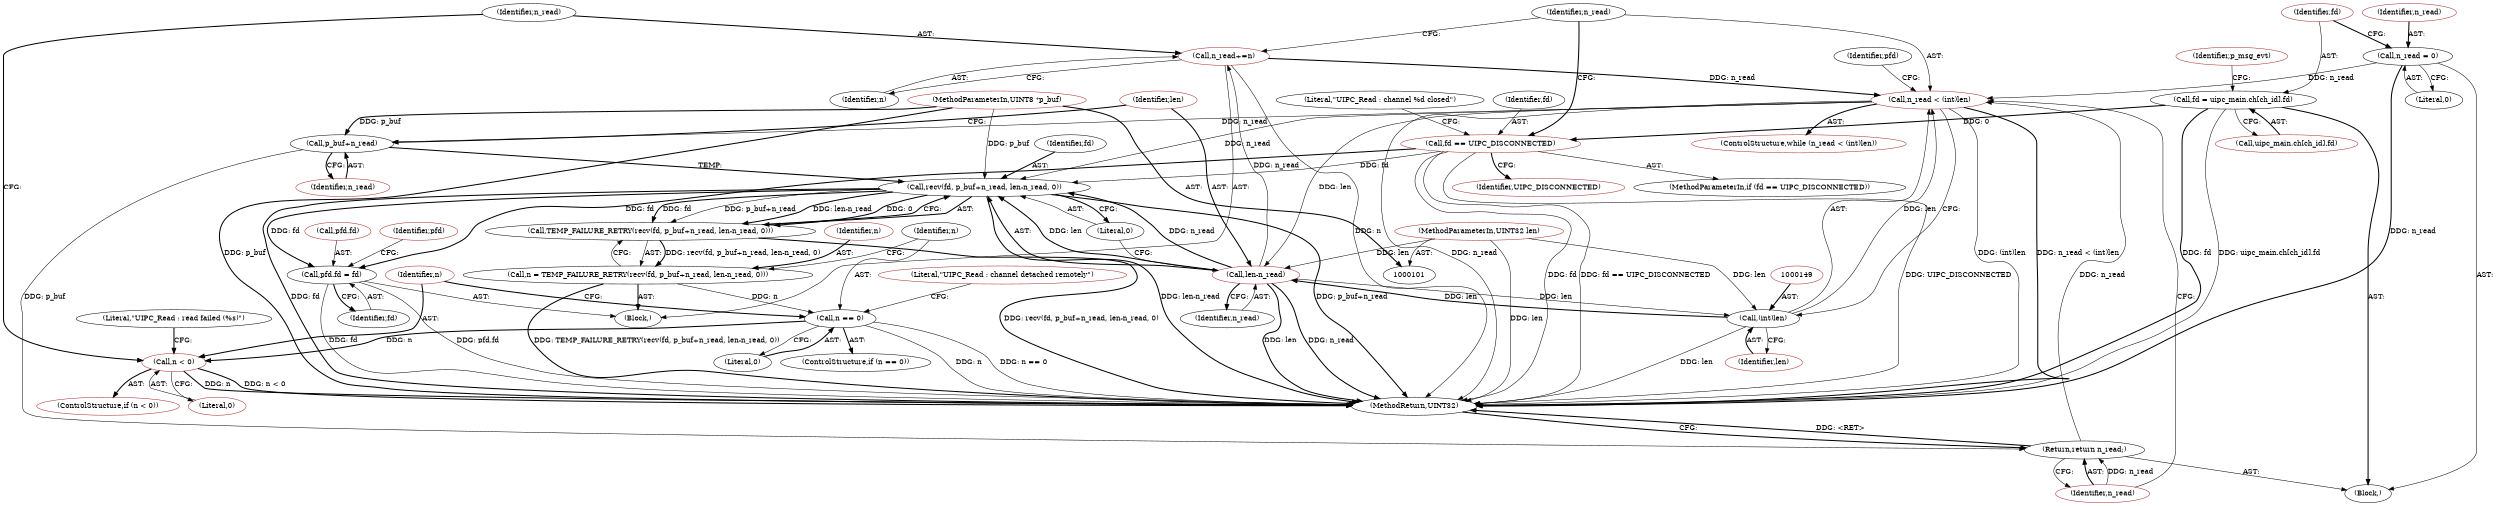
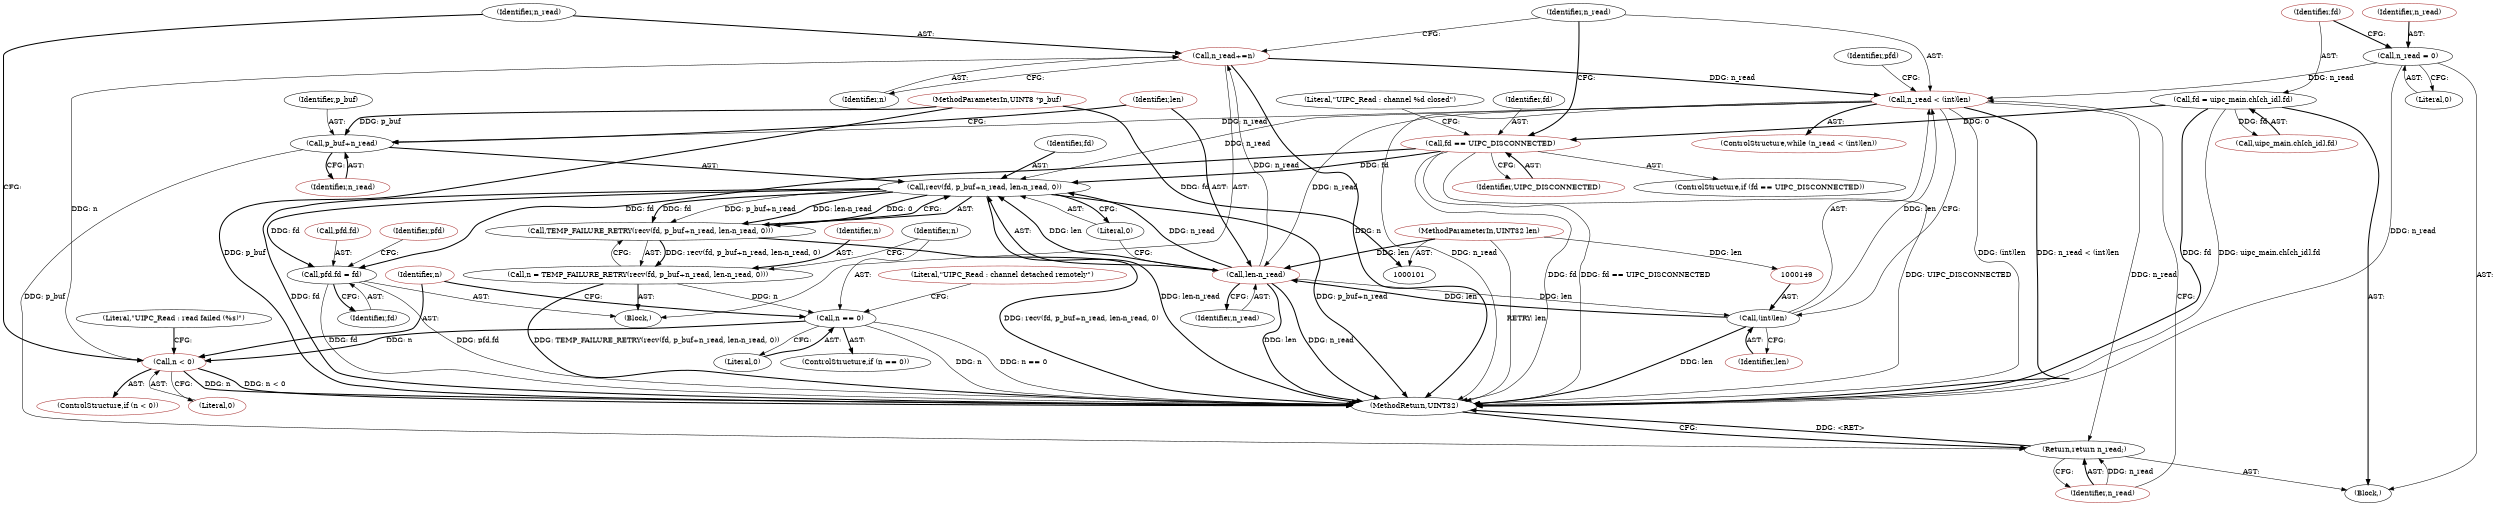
node "(Identifier,p_msg_evt)": removed
edge "(Call,n < 0)" -> "(Call,n_read+=n)": added, label "DDG: n"
node "(Identifier,p_buf)": added
edge "(Call,fd = uipc_main.ch[ch_id].fd)" -> "(Call,uipc_main.ch[ch_id].fd)": label "CFG: " -> "DDG: fd"
edge "(MethodParameterIn,UINT8 *p_buf)" -> "(Call,recv(fd, p_buf+n_read, len-n_read, 0))": removed, label "DDG: p_buf"
edge "(Call,p_buf+n_read)" -> "(Call,recv(fd, p_buf+n_read, len-n_read, 0))": label "TEMP: " -> "AST: "
edge "(Call,fd == UIPC_DISCONNECTED)" -> "(Identifier,UIPC_DISCONNECTED)": style bold -> solid
edge "(Identifier,UIPC_DISCONNECTED)" -> "(Call,fd == UIPC_DISCONNECTED)": added, label "AST:"
edge "(Call,fd == UIPC_DISCONNECTED)" -> "(Call,recv(fd, p_buf+n_read, len-n_read, 0))": style solid -> bold
edge "(MethodParameterIn,UINT8 *p_buf)" -> "1000101": label "AST: " -> "DDG: fd"
edge "(Call,n_read < (int)len)" -> "(Call,len-n_read)": label "DDG: len" -> "DDG: n_read"
node "(MethodParameterIn,if (fd == UIPC_DISCONNECTED))": label "(MethodParameterIn,if (fd == UIPC_DISCONNECTED))" -> "(ControlStructure,if (fd == UIPC_DISCONNECTED))"
edge "(Return,return n_read;)" -> "(Call,n_read < (int)len)": reversed
edge "(MethodParameterIn,UINT32 len)" -> "(Call,len-n_read)": style solid -> bold
edge "(MethodParameterIn,UINT32 len)" -> "(Call,(int)len)": now "(MethodParameterIn,UINT32 len)" -> "1000149"
edge "(Call,n_read+=n)" -> "(MethodReturn,UINT32)": style solid -> bold
edge "(MethodParameterIn,UINT32 len)" -> "(MethodReturn,UINT32)": label "DDG: len" -> "RETRY: len"
edge "(Call,(int)len)" -> "(MethodReturn,UINT32)": style solid -> bold
edge "(Call,n_read = 0)" -> "(MethodReturn,UINT32)": style bold -> solid
